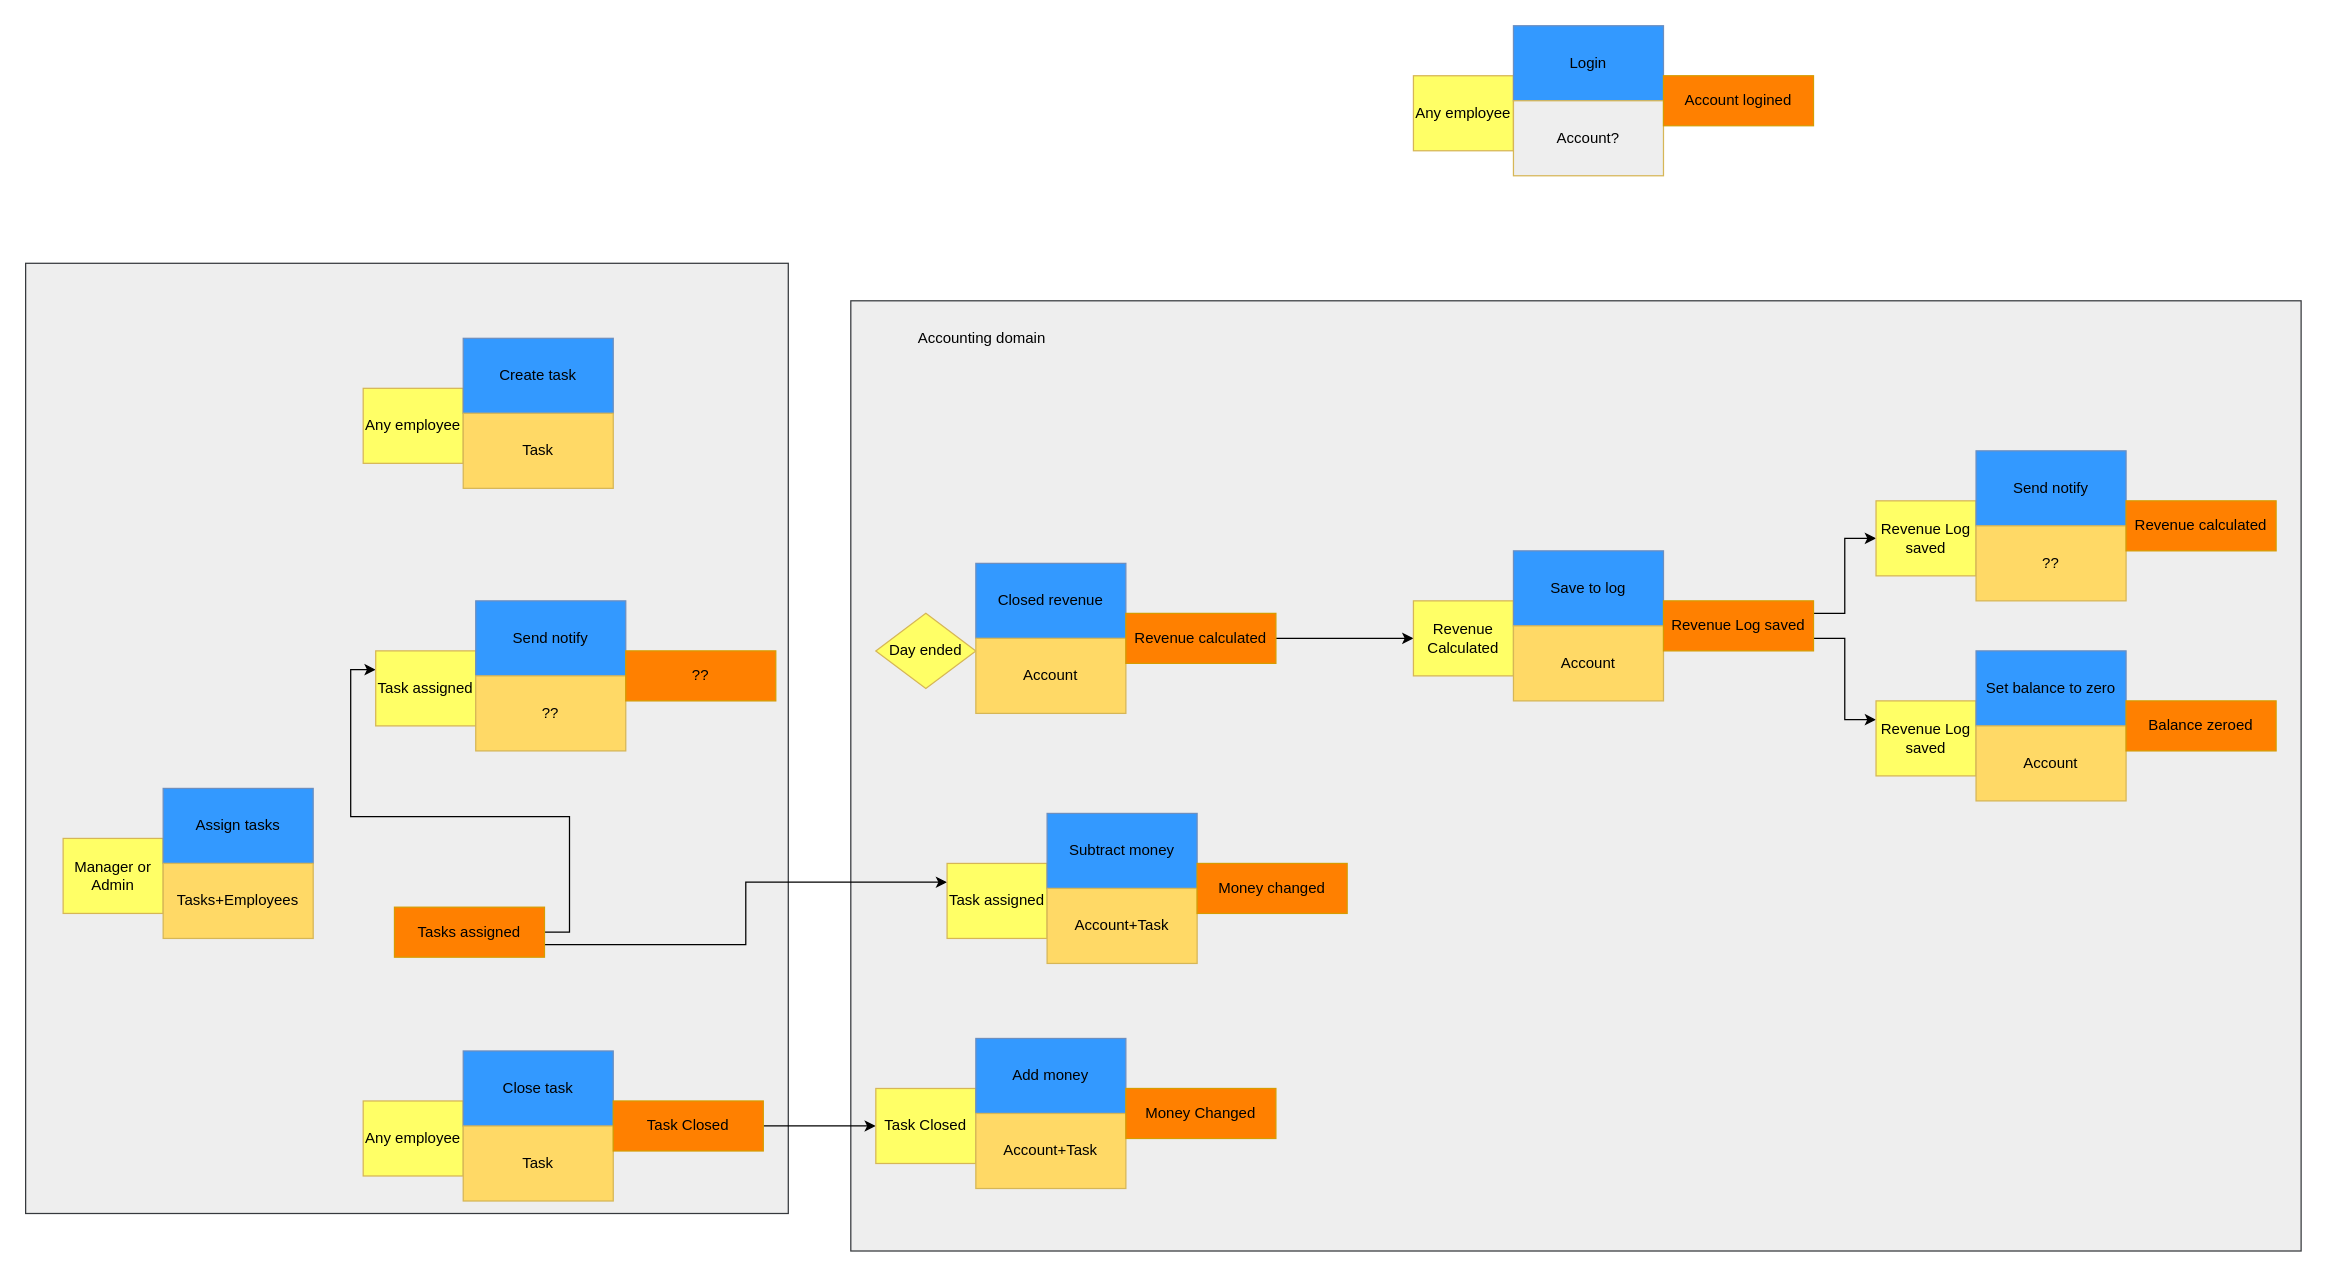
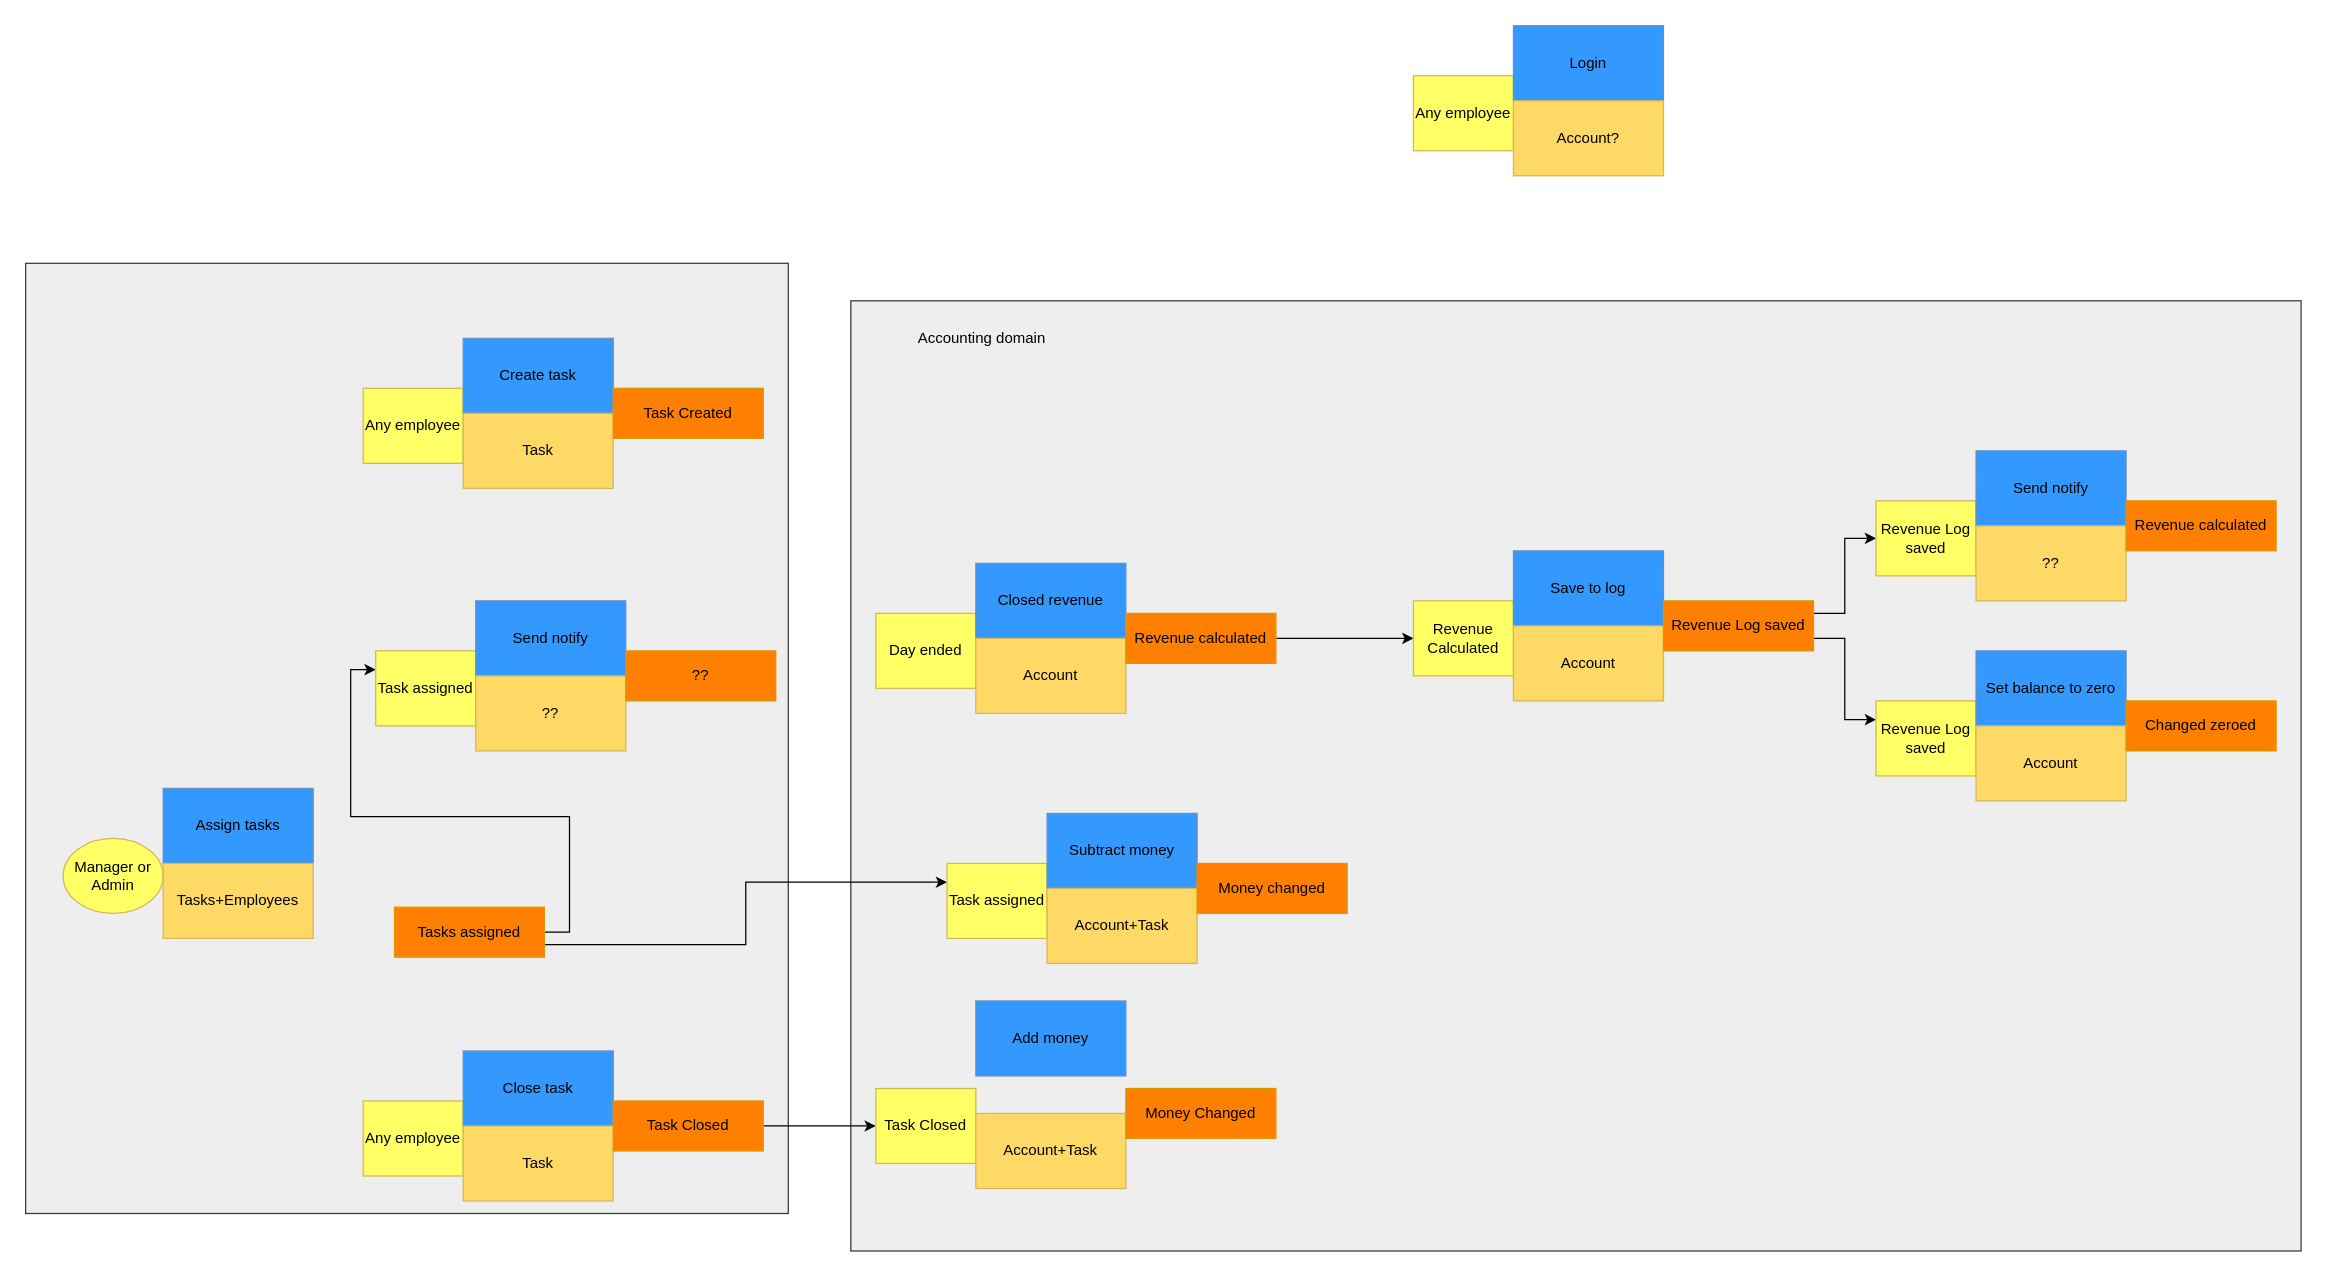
node "Account logined": removed
node "Account?": fillcolor #eeeeee -> #ffd966
node "Task Created": added
node "Day ended": shape diamond -> rectangle
node "Balance zeroed": label "Balance zeroed" -> "Changed zeroed"
node "Manager or Admin": shape rectangle -> ellipse
node "Add money": moved (1051, 1076) -> (1051, 1038)
